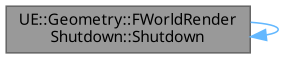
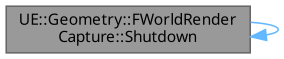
node "UE::Geometry::FWorldRender Shutdown::Shutdown": label "UE::Geometry::FWorldRender Shutdown::Shutdown" -> "UE::Geometry::FWorldRender Capture::Shutdown"
